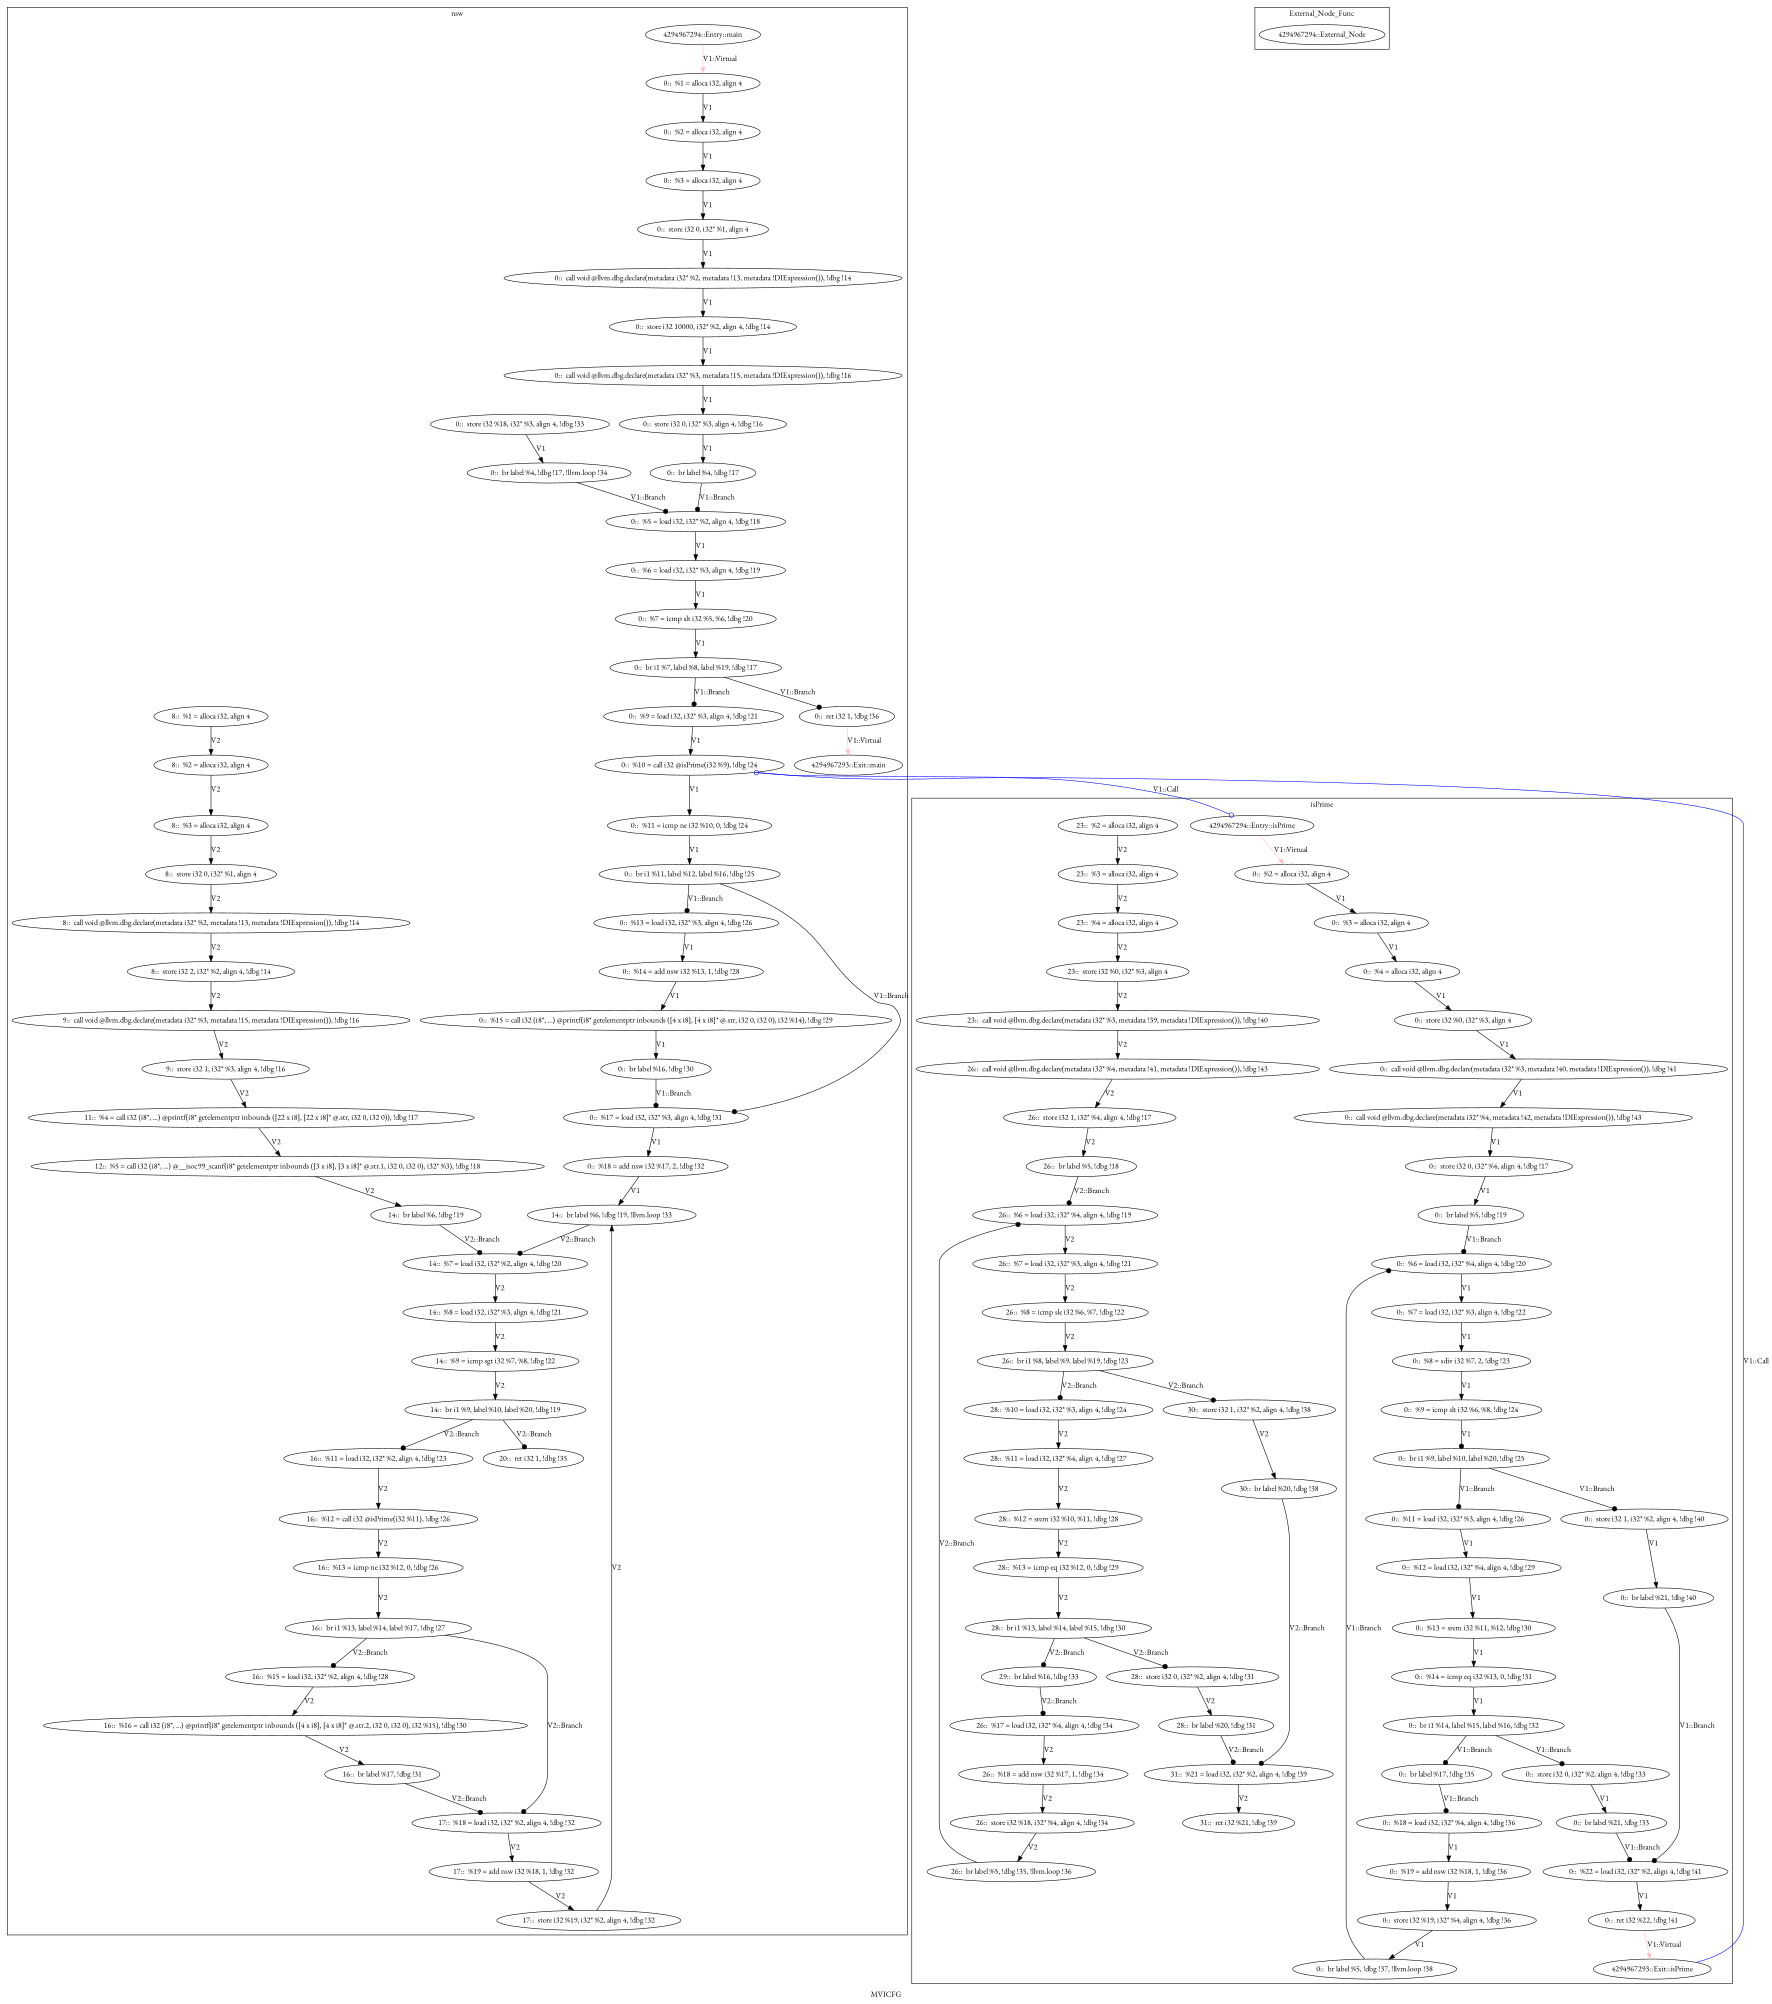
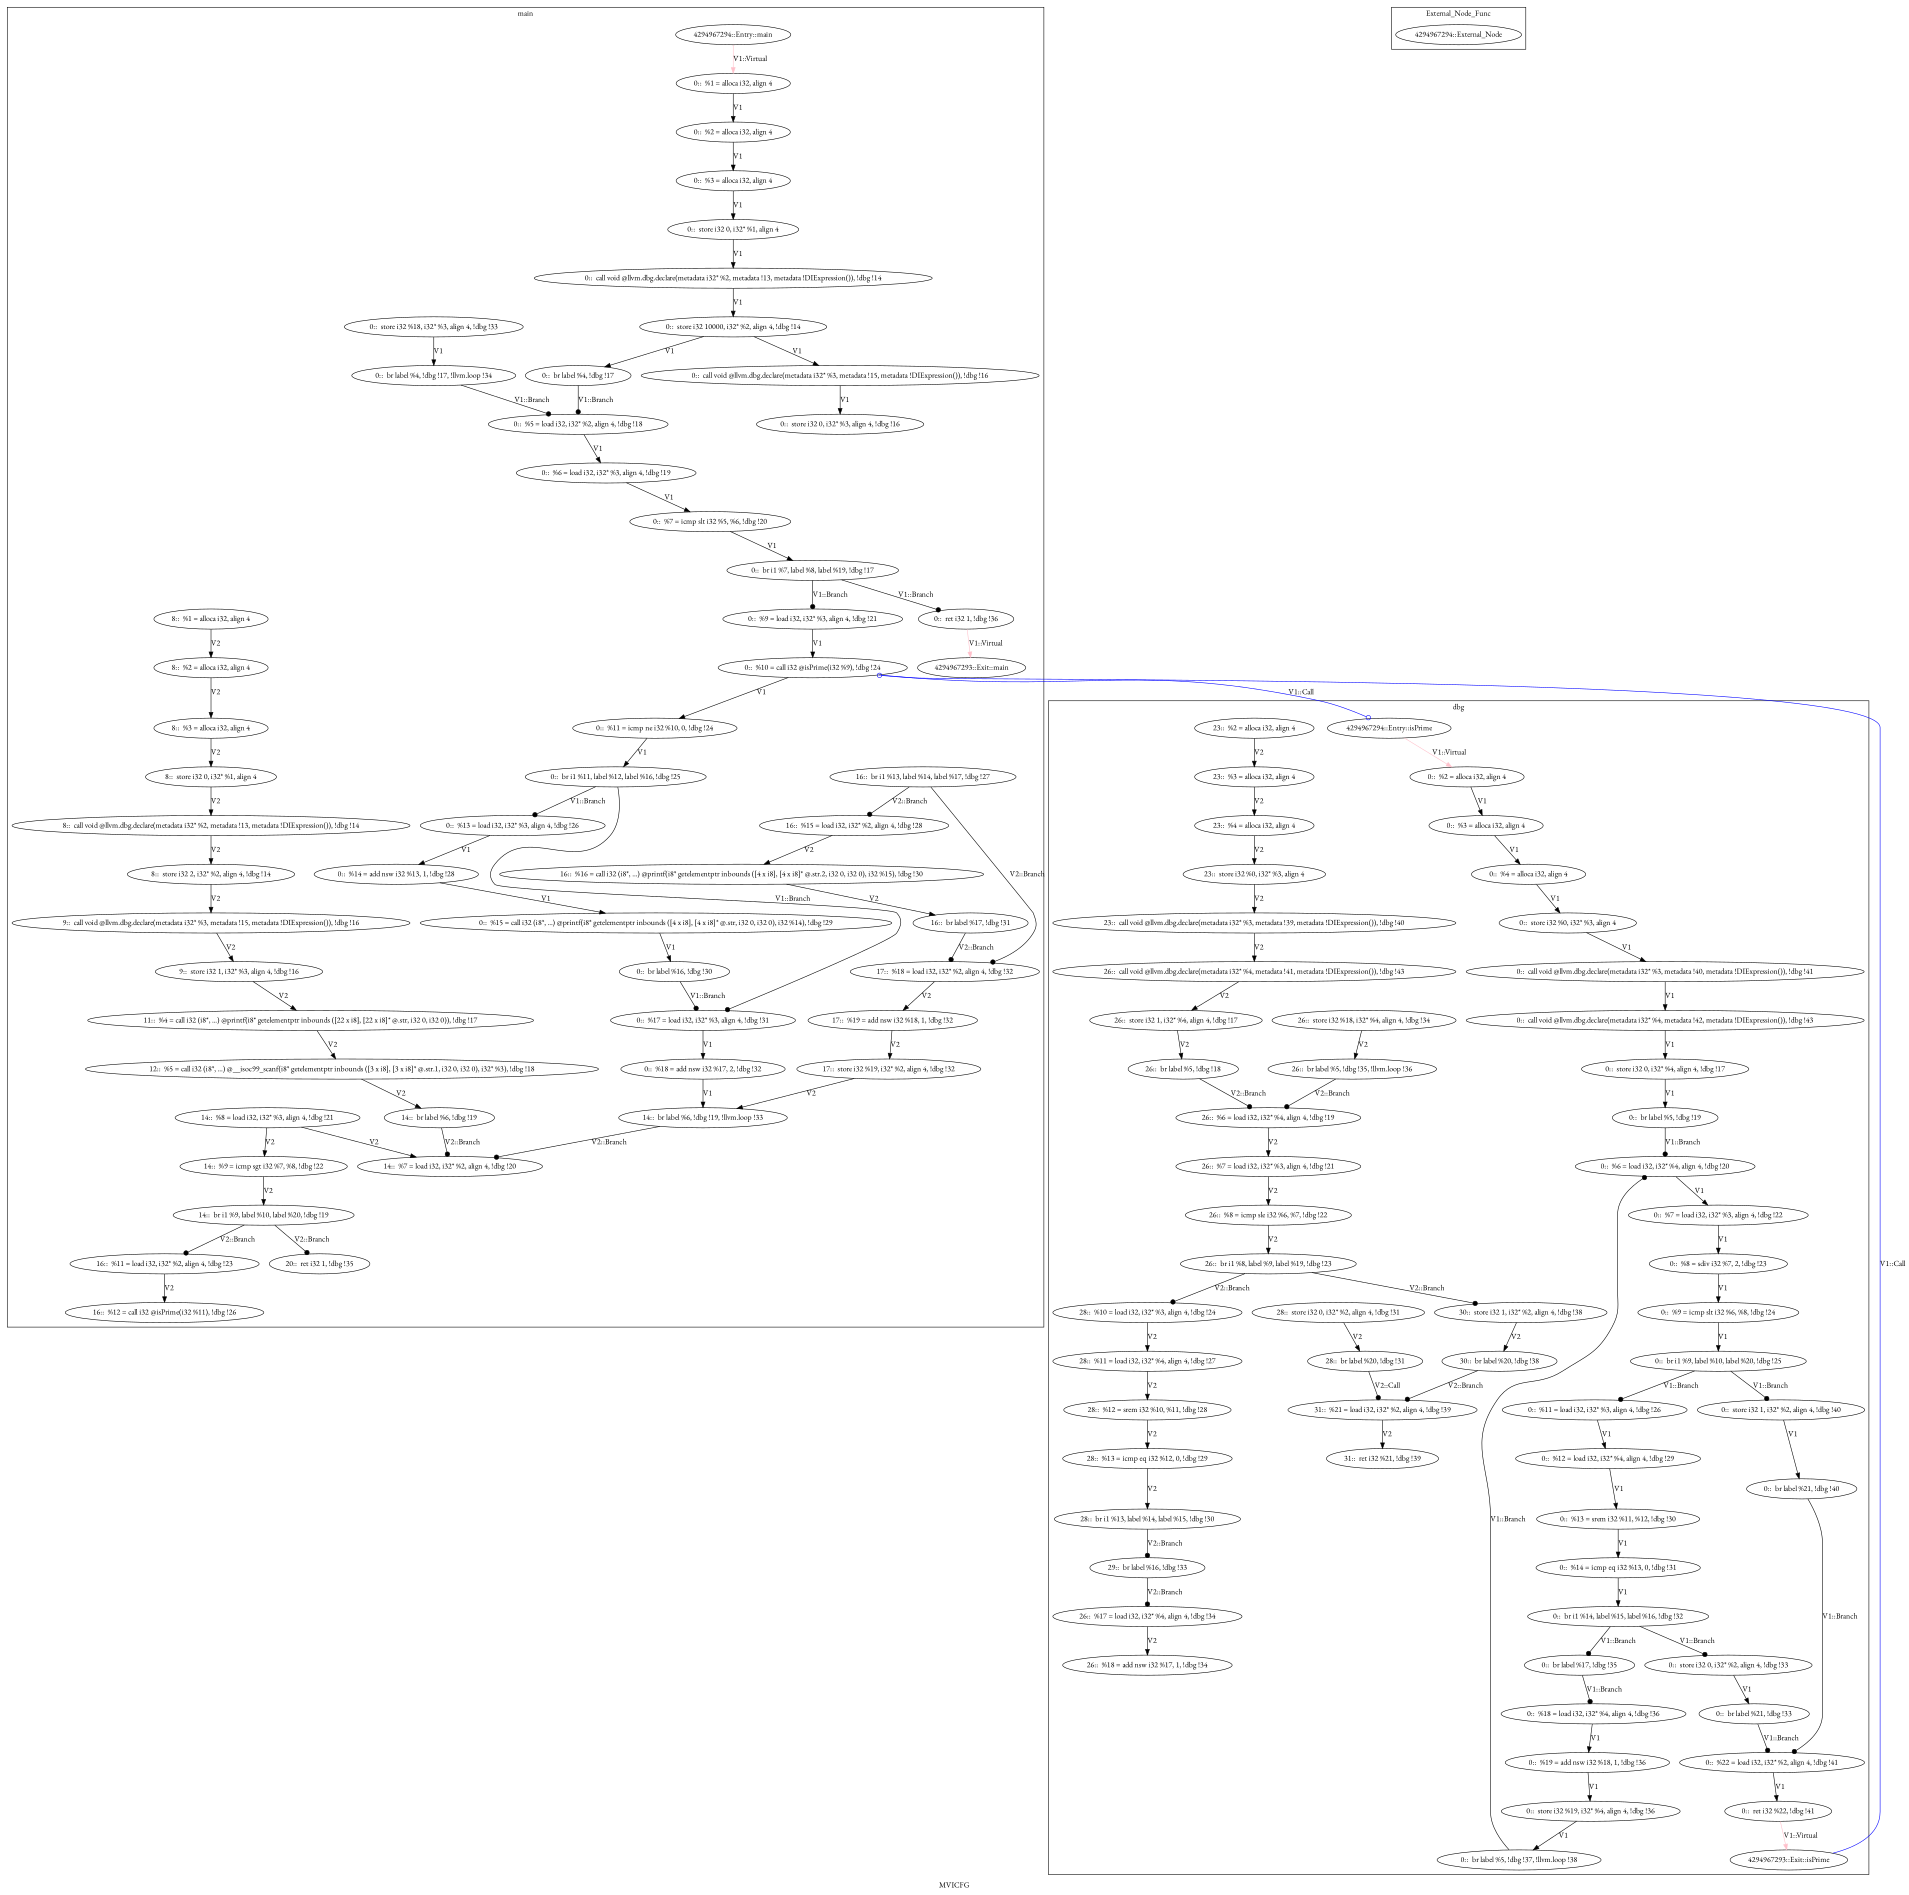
cluster "nsw": label "nsw" -> "main"
edge "0::  store i32 0, i32* %3, align 4, !dbg !16" -> "0::  br label %4, !dbg !17": now "0::  store i32 10000, i32* %2, align 4, !dbg !14" -> "0::  br label %4, !dbg !17"
cluster "isPrime": label "isPrime" -> "dbg"
edge "14::  %7 = load i32, i32* %2, align 4, !dbg !20" -> "14::  %8 = load i32, i32* %3, align 4, !dbg !21": reversed
edge "0::  %9 = icmp slt i32 %6, %8, !dbg !24" -> "0::  br i1 %9, label %10, label %20, !dbg !25": arrowhead dot -> normal
node "16::  %13 = icmp ne i32 %12, 0, !dbg !26": removed
edge "28::  br i1 %13, label %14, label %15, !dbg !30" -> "28::  store i32 0, i32* %2, align 4, !dbg !31": removed, label "V2::Branch"
edge "28::  br label %20, !dbg !31" -> "31::  %21 = load i32, i32* %2, align 4, !dbg !39": label "V2::Branch" -> "V2::Call"
edge "26::  %18 = add nsw i32 %17, 1, !dbg !34" -> "26::  store i32 %18, i32* %4, align 4, !dbg !34": removed, label "V2"
